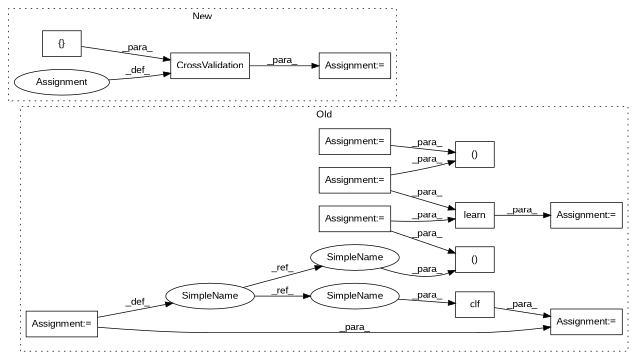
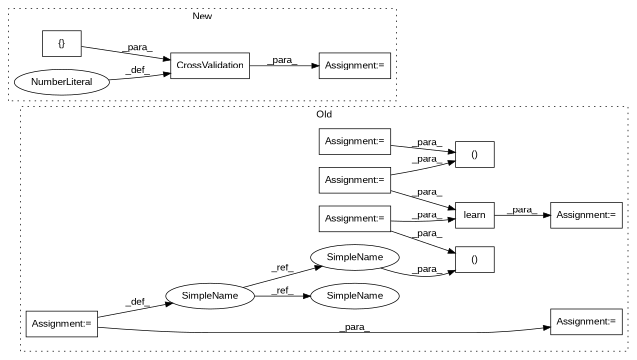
node "Assignment": label "Assignment" -> "NumberLiteral"
node "clf": removed
